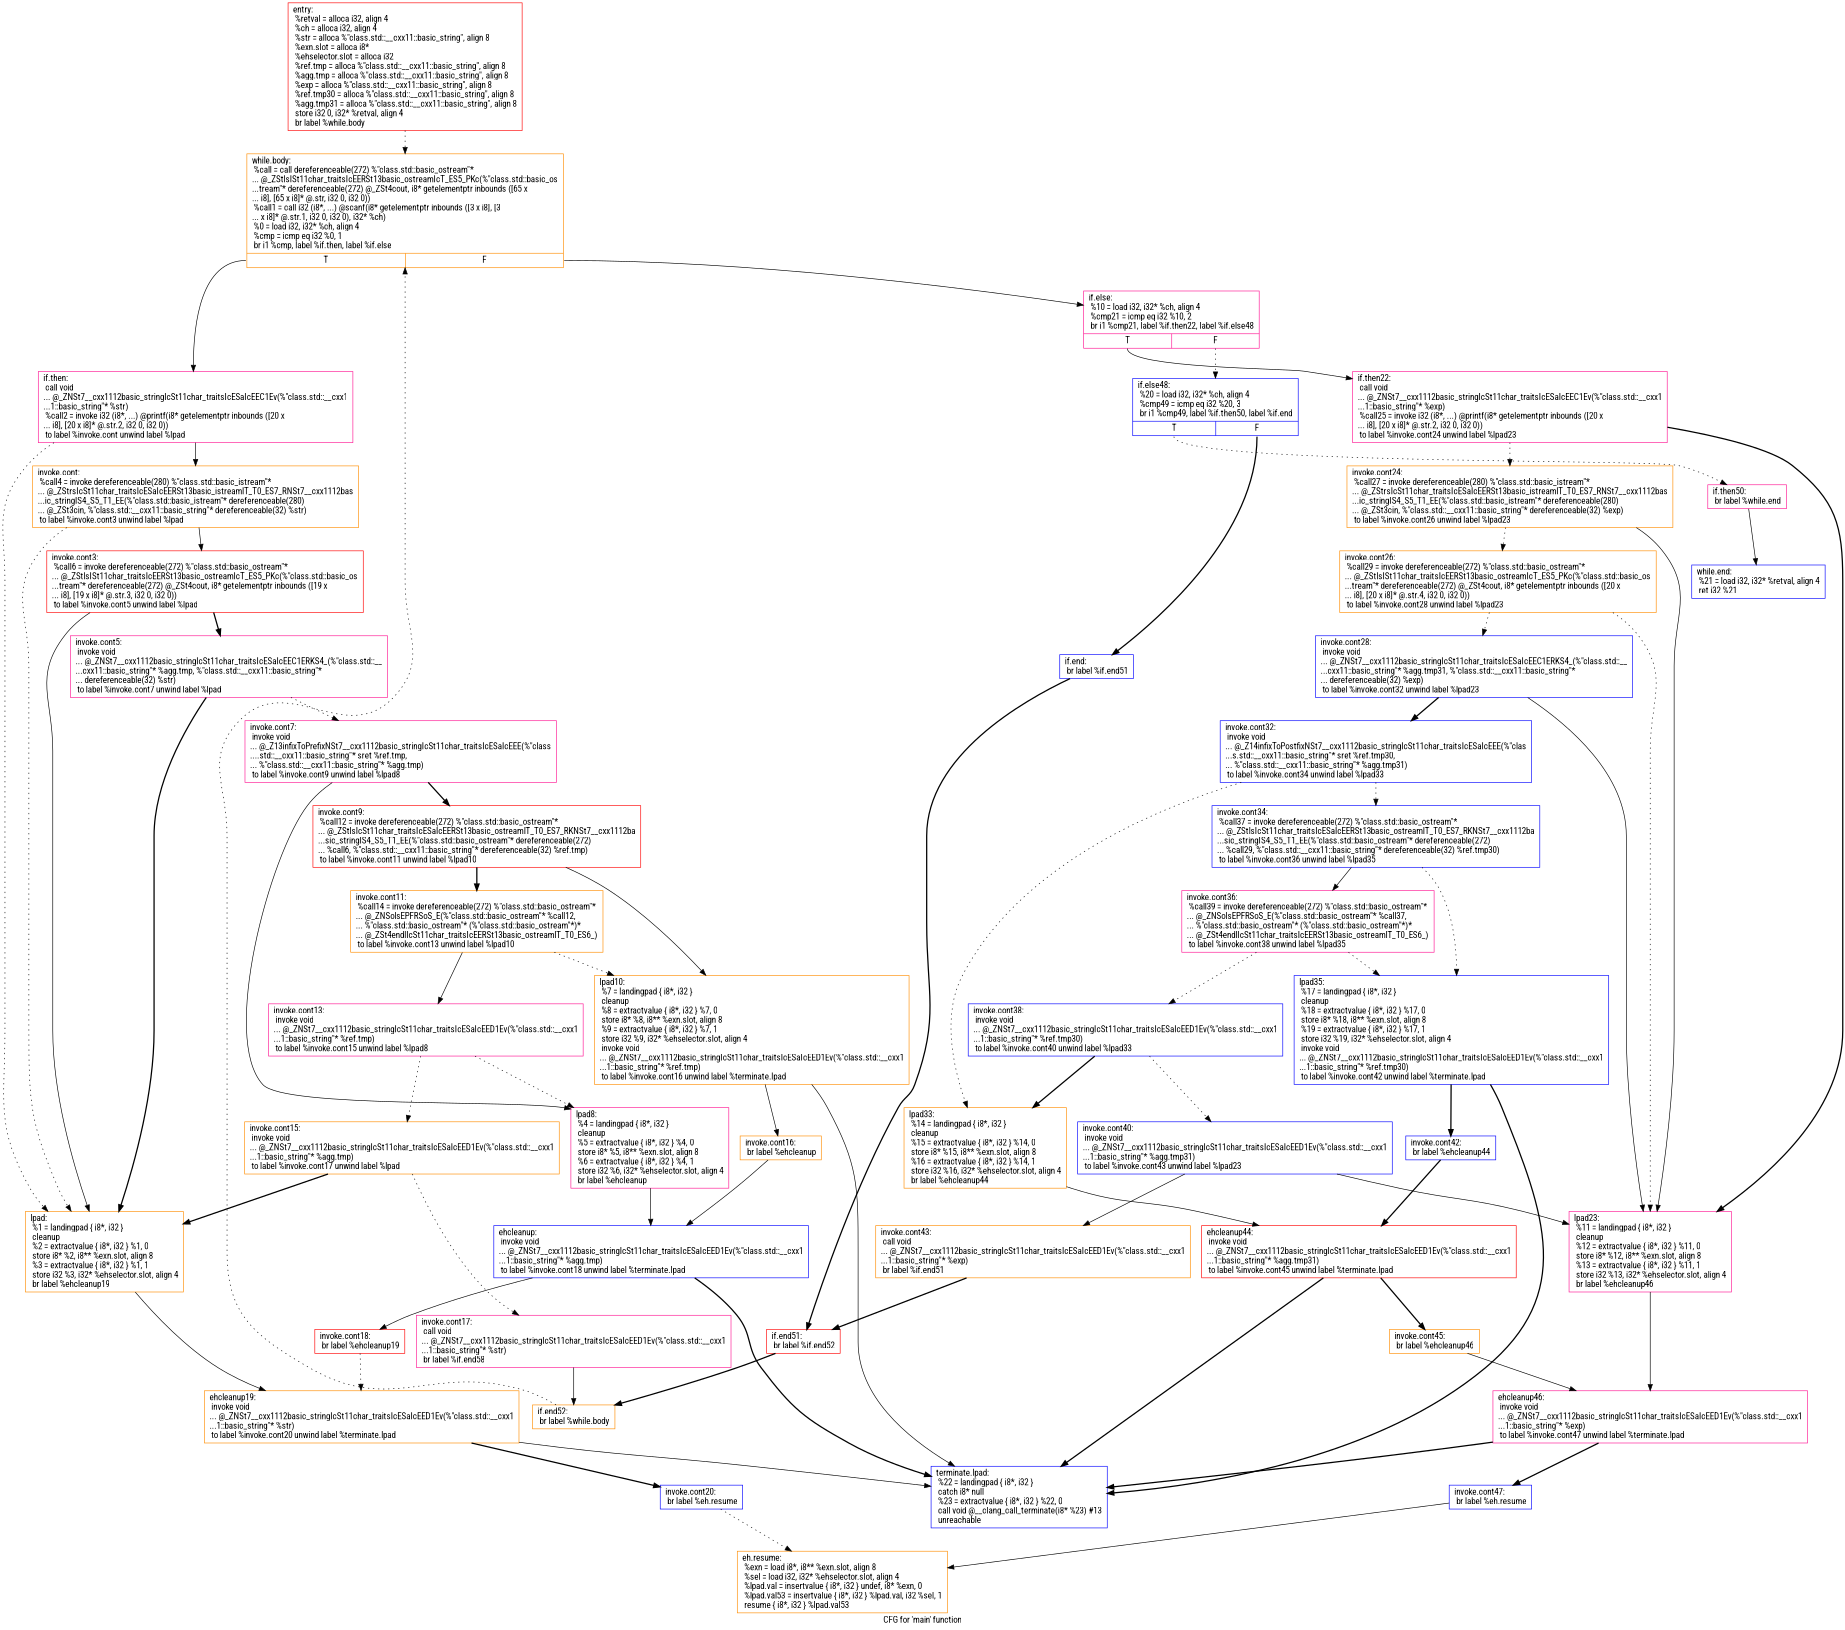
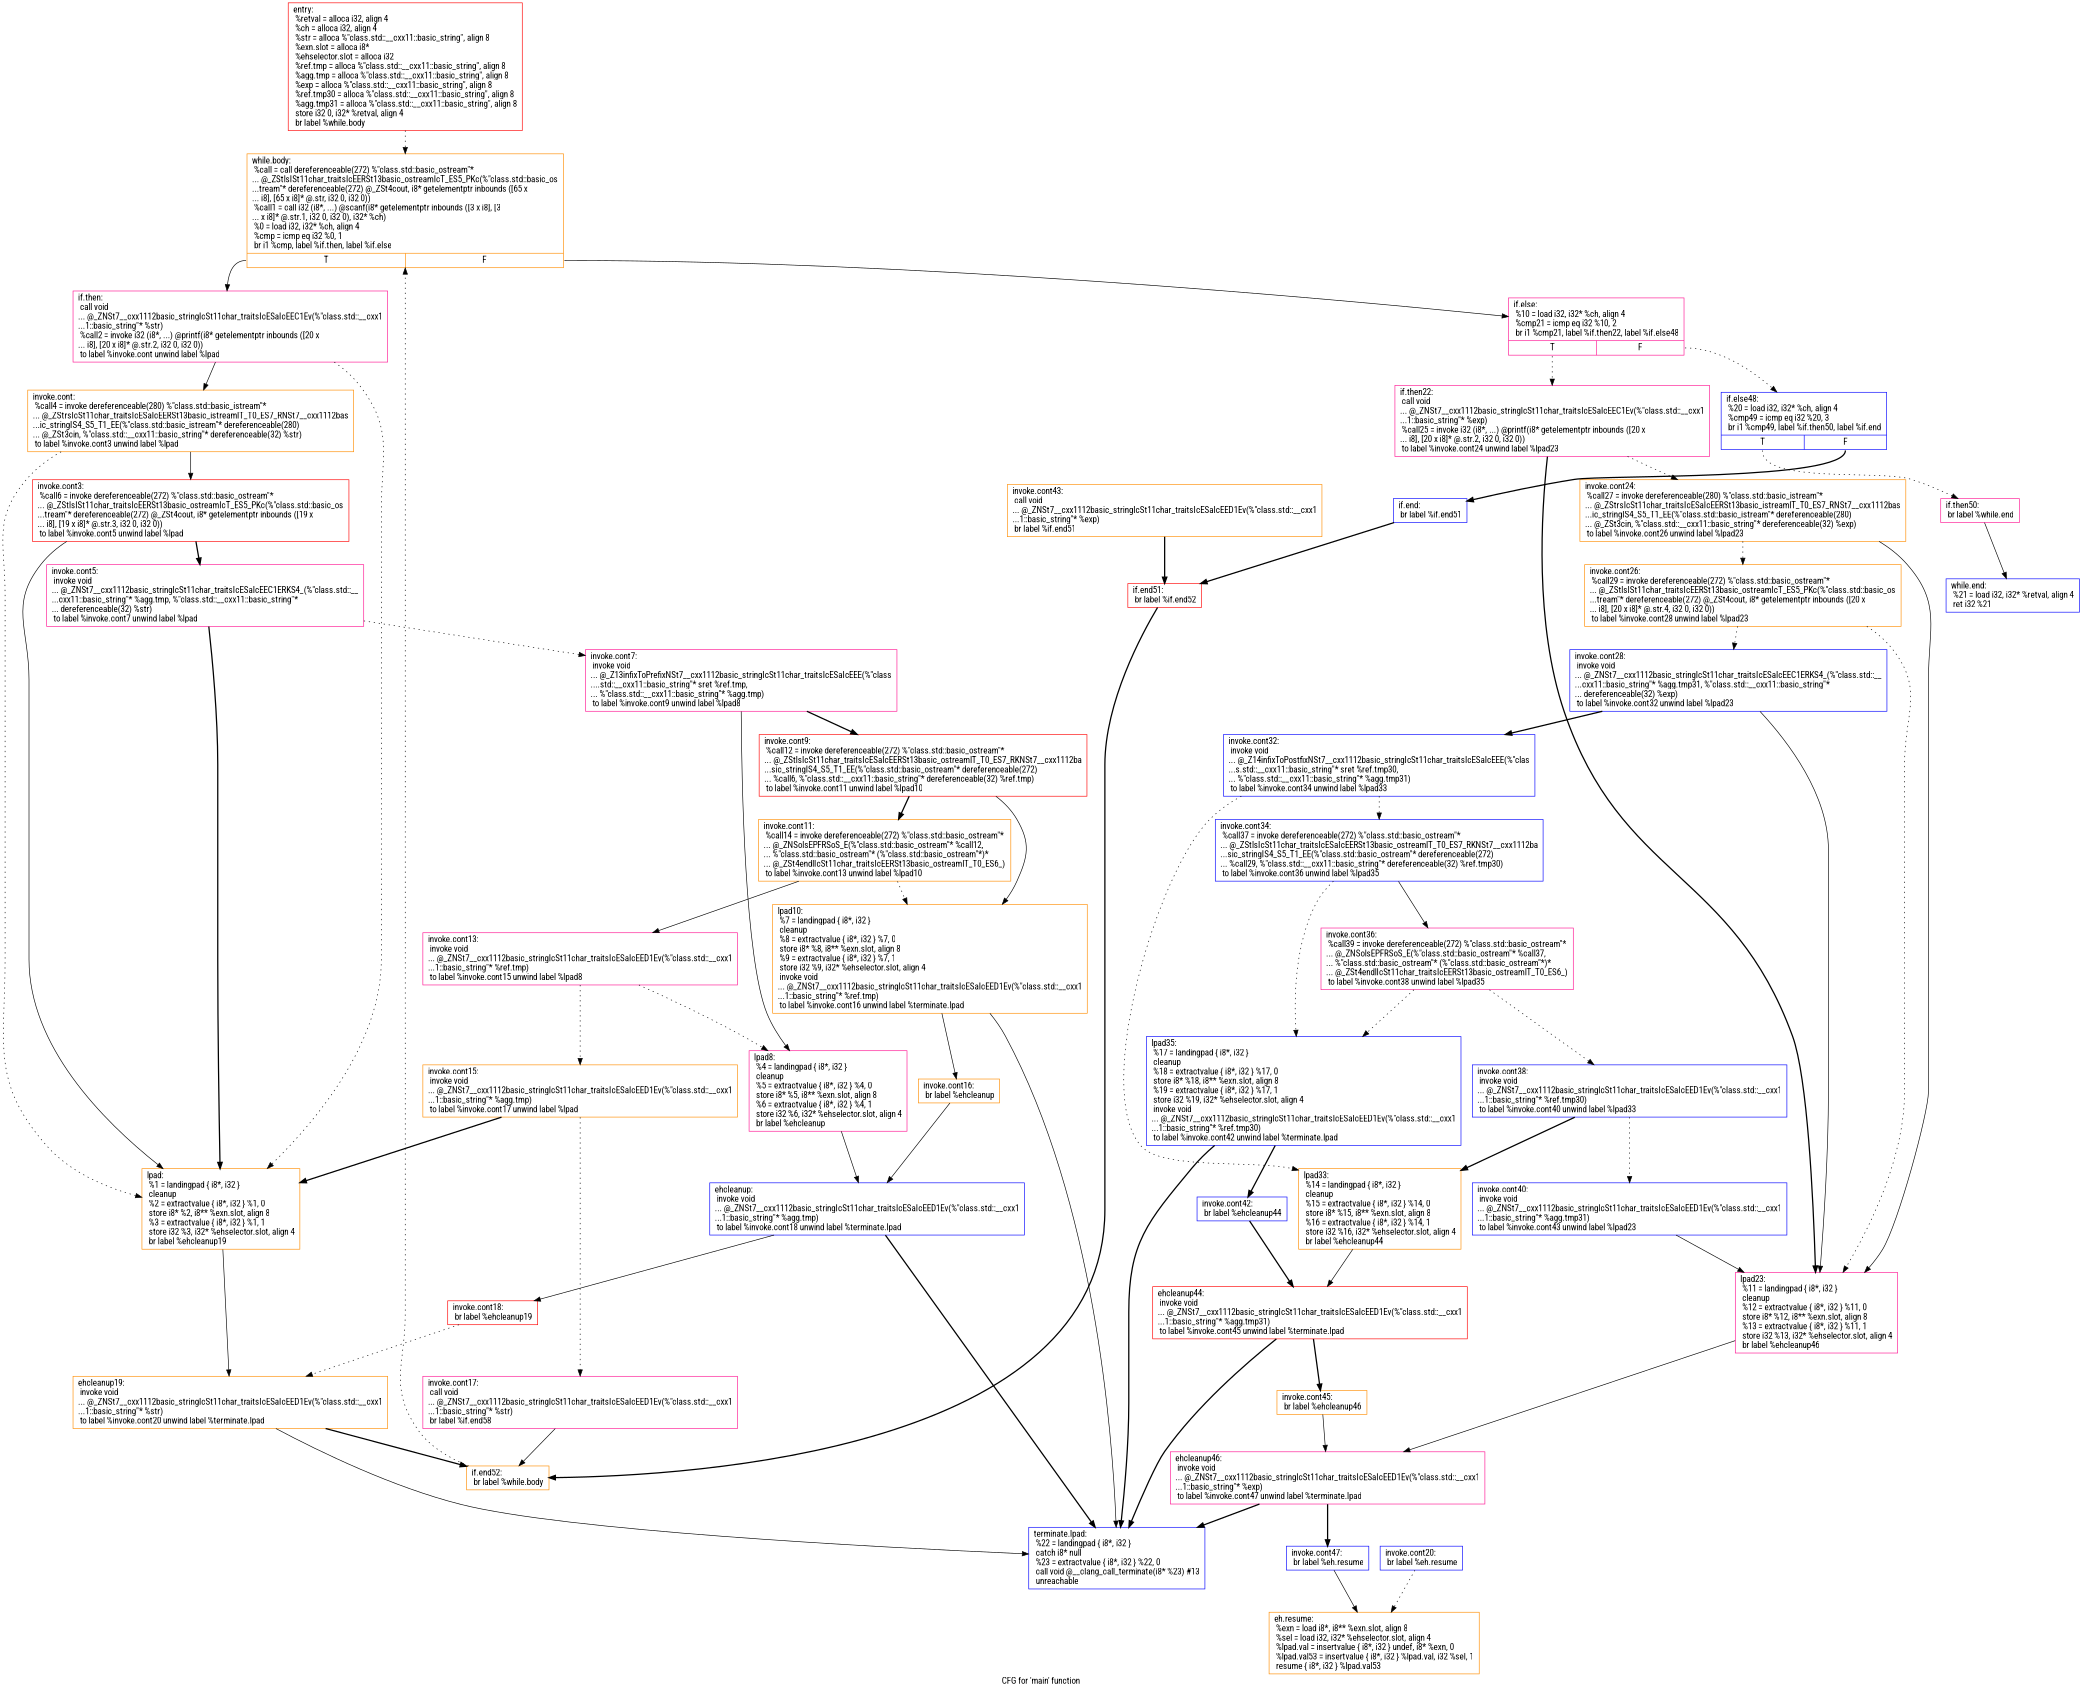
edge "if.else:" -> "if.then22:": style solid -> dotted
edge "invoke.cont40:" -> "invoke.cont43:": removed
edge "ehcleanup19:" -> "invoke.cont20:": now "ehcleanup19:" -> "if.end52:"
